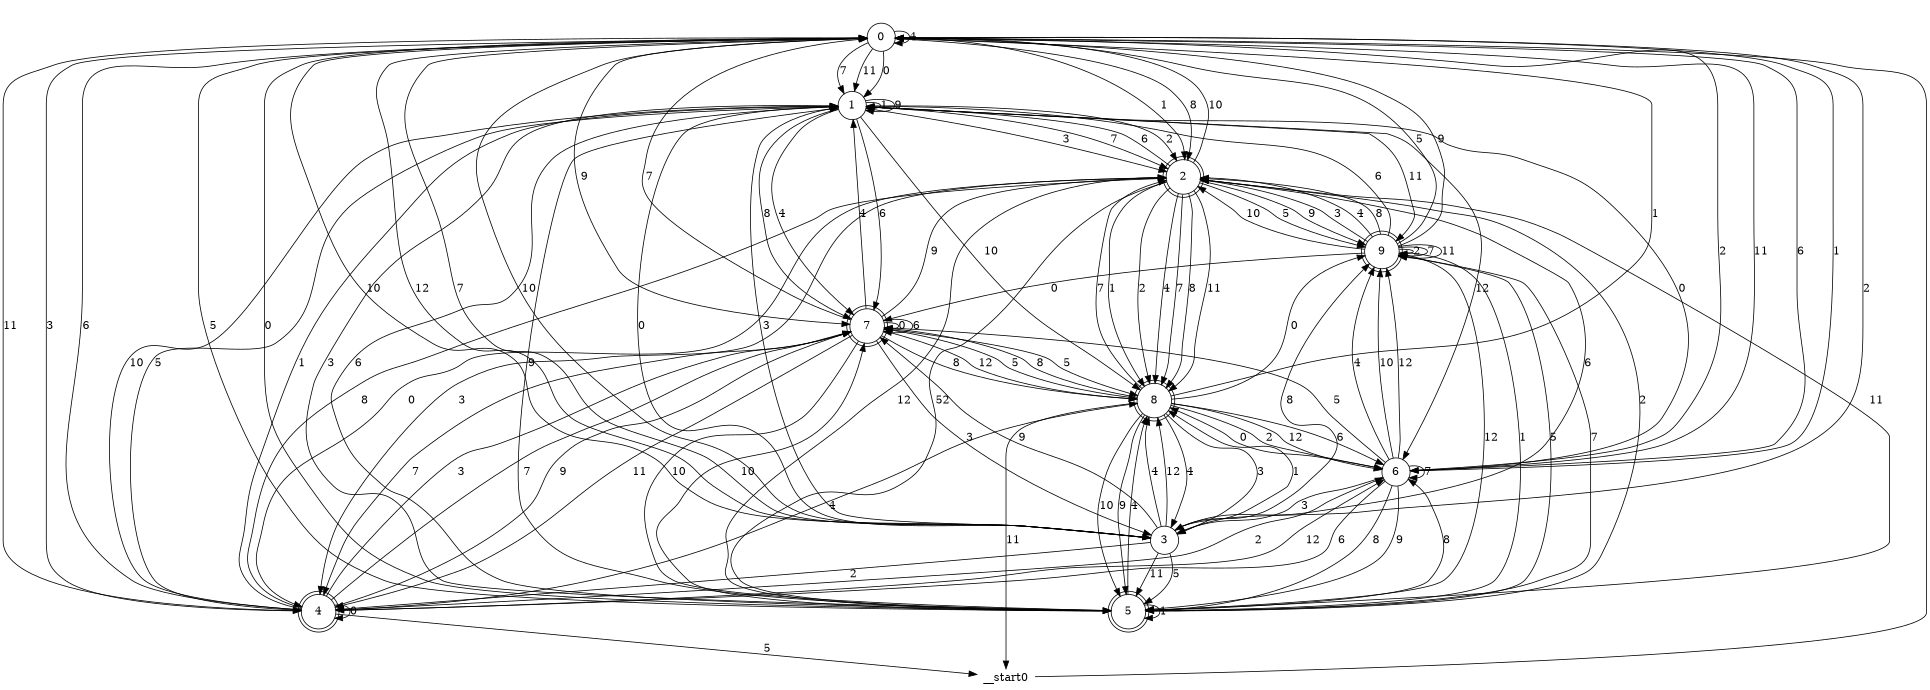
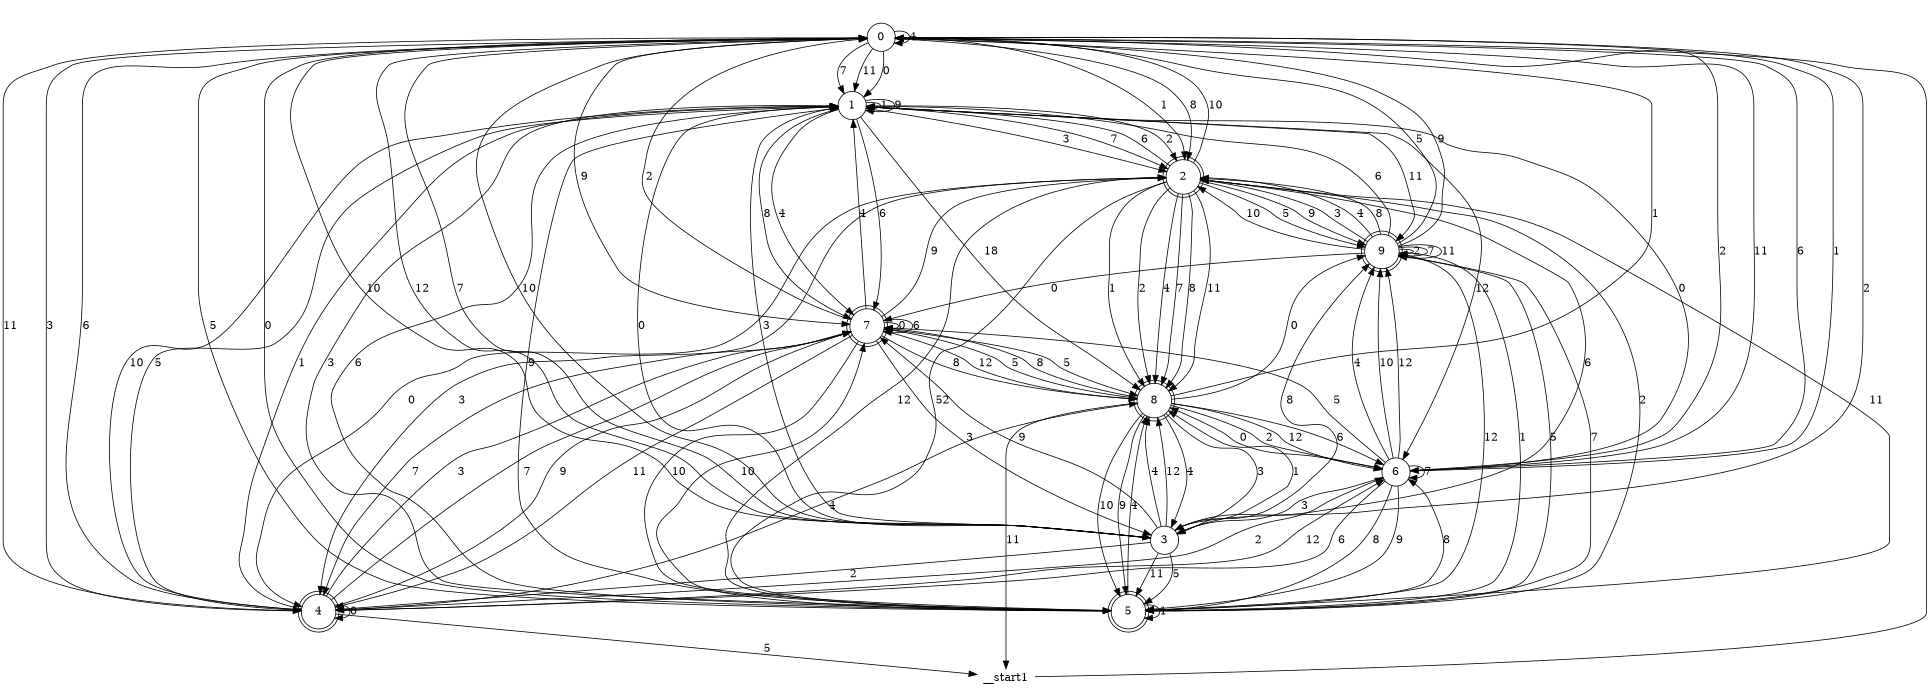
edge "7" -> "0": label "7" -> "2"
edge "1" -> "8": label "10" -> "18"
edge "8" -> "2": removed, label "7"
edge "4" -> "2": removed, label "8"
node "__start0": label "__start0" -> "__start1"
